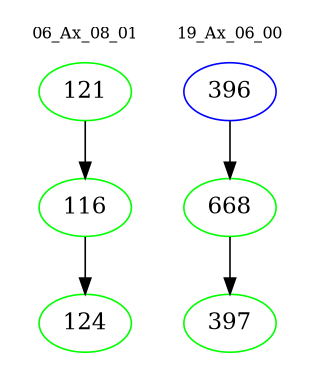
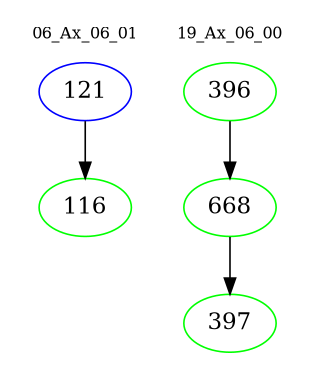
cluster "06_Ax_08_01": label "06_Ax_08_01" -> "06_Ax_06_01"
node "121": color green -> blue
node "396": color blue -> green
node "124": removed
